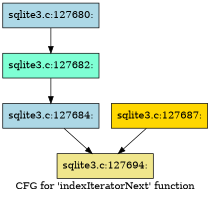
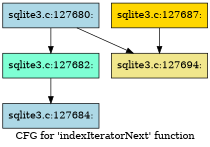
edge "sqlite3.c:127684:" -> "sqlite3.c:127694:": now "sqlite3.c:127680:" -> "sqlite3.c:127694:"
